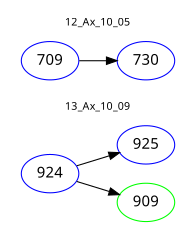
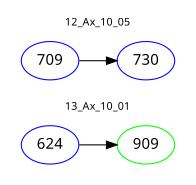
cluster "13_Ax_10_09": label "13_Ax_10_09" -> "13_Ax_10_01"
node "925": removed
node "924": label "924" -> "624"
